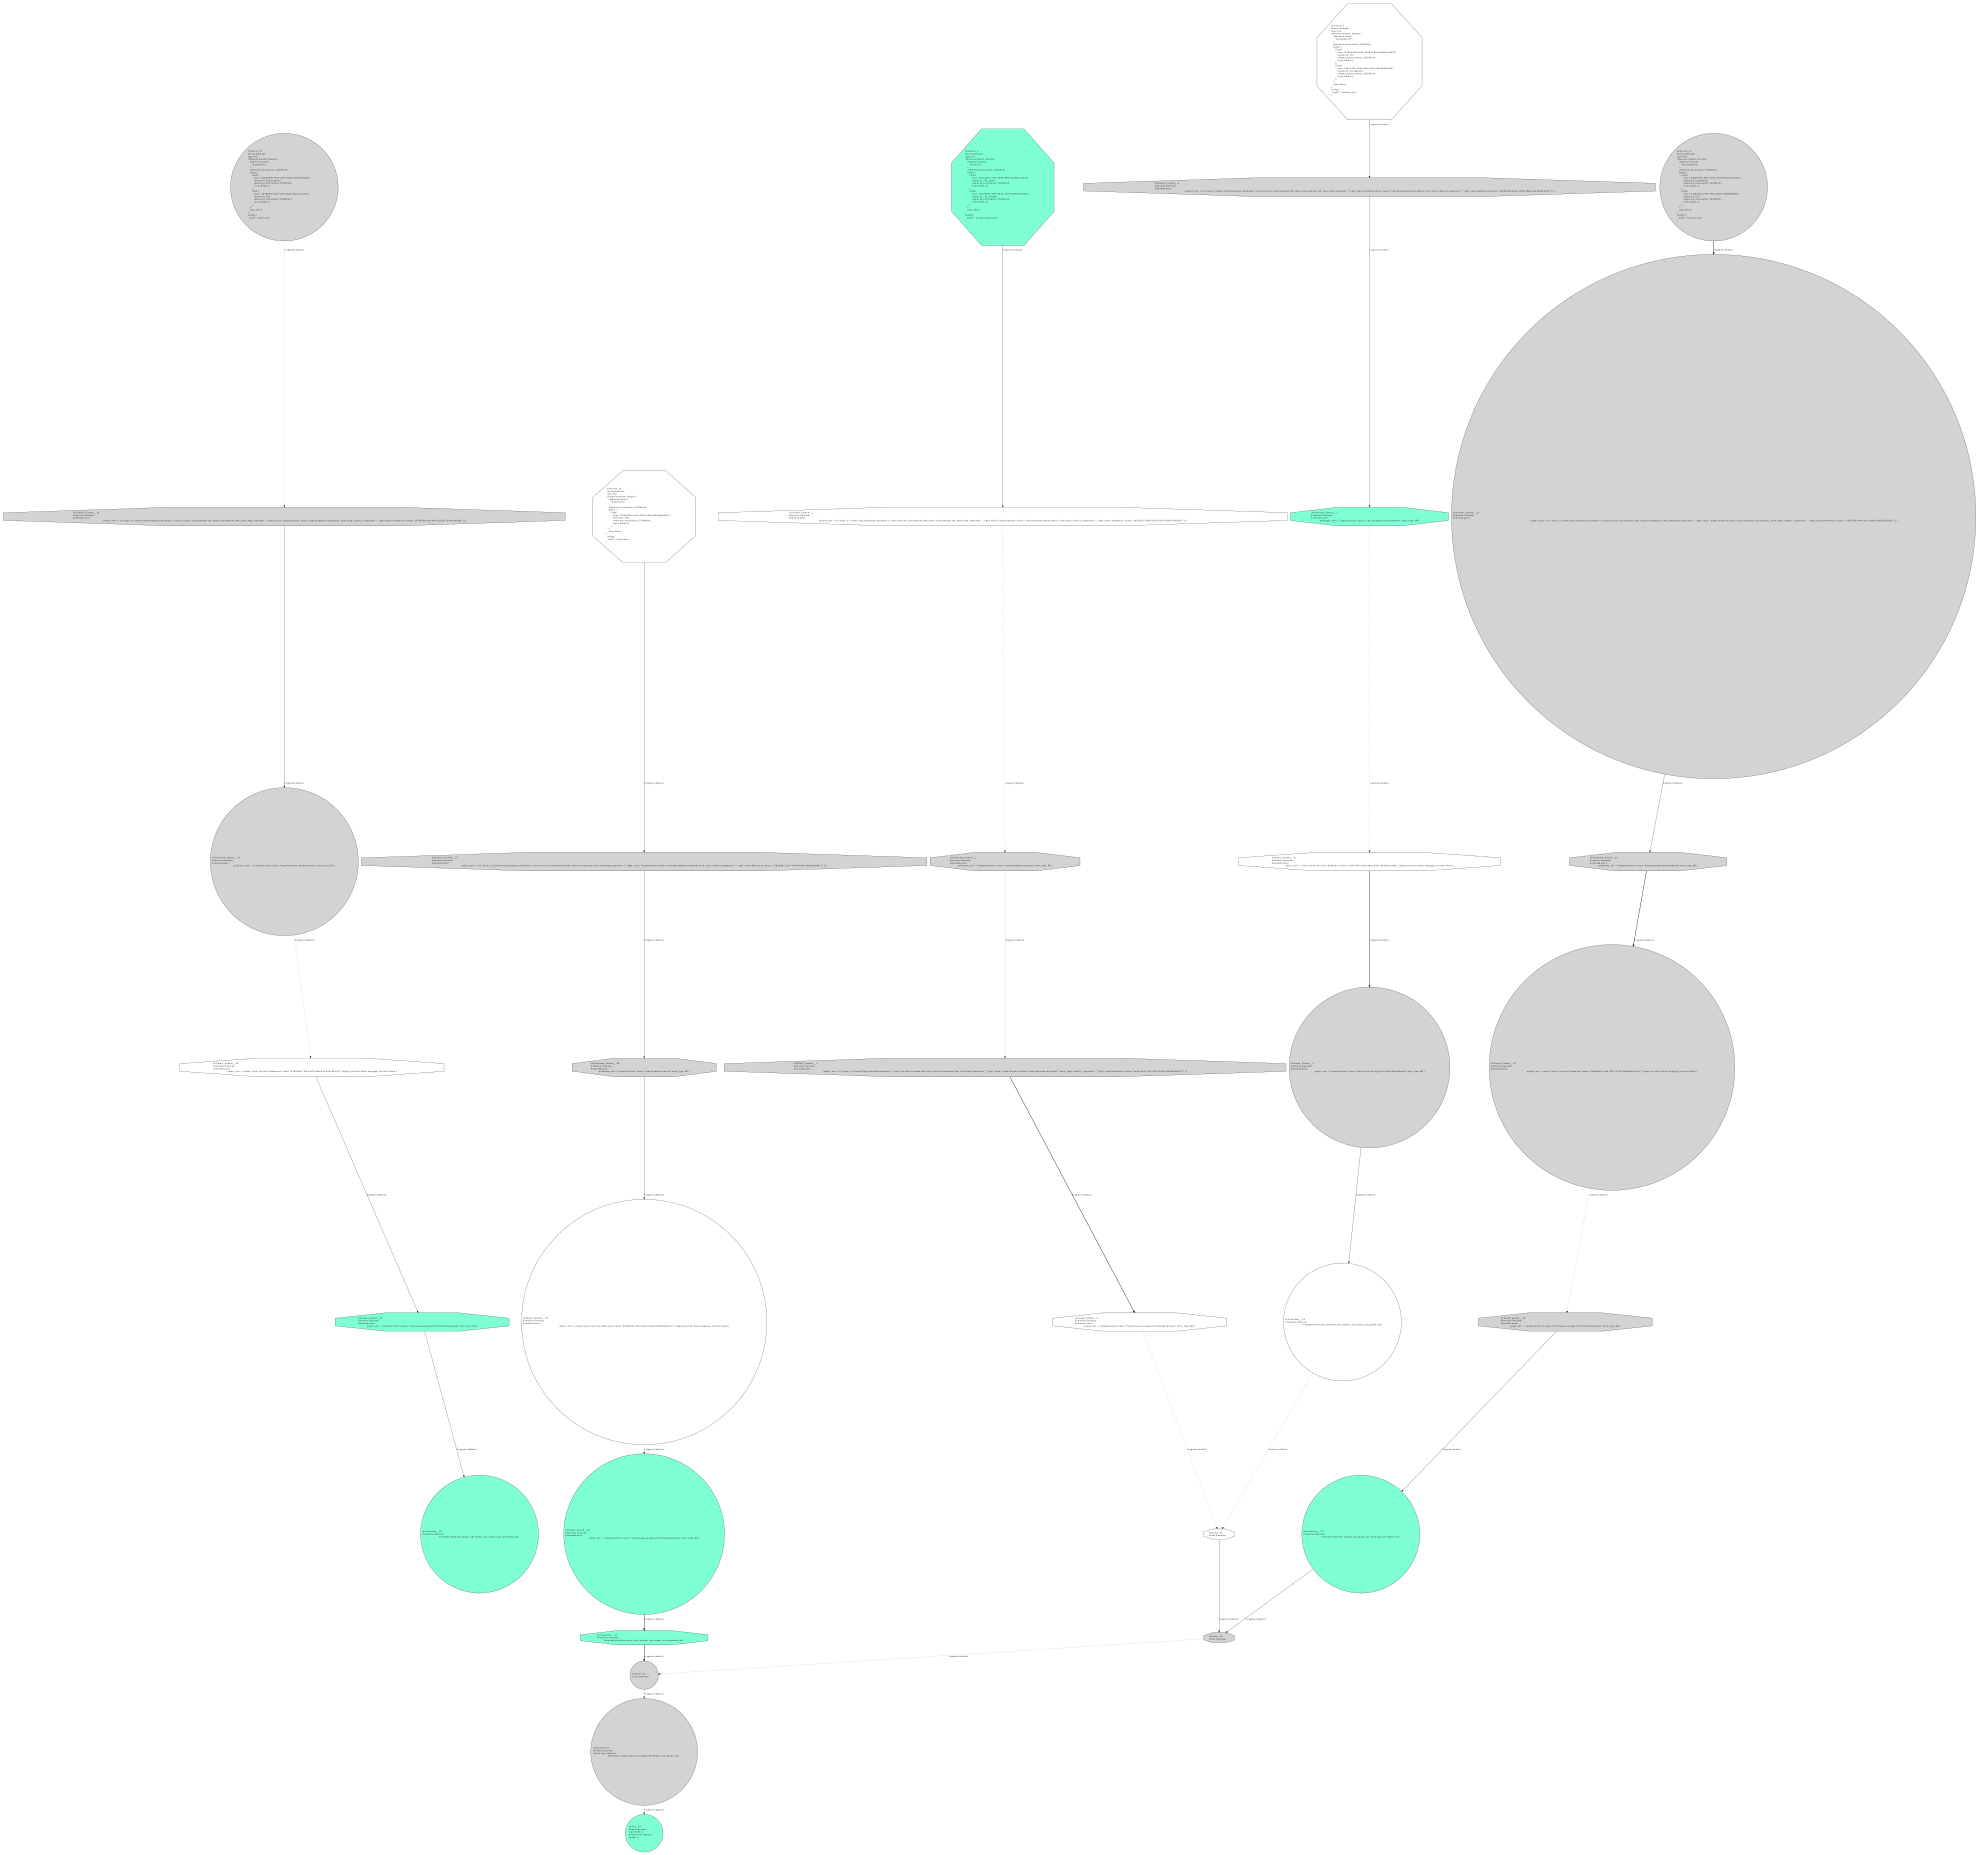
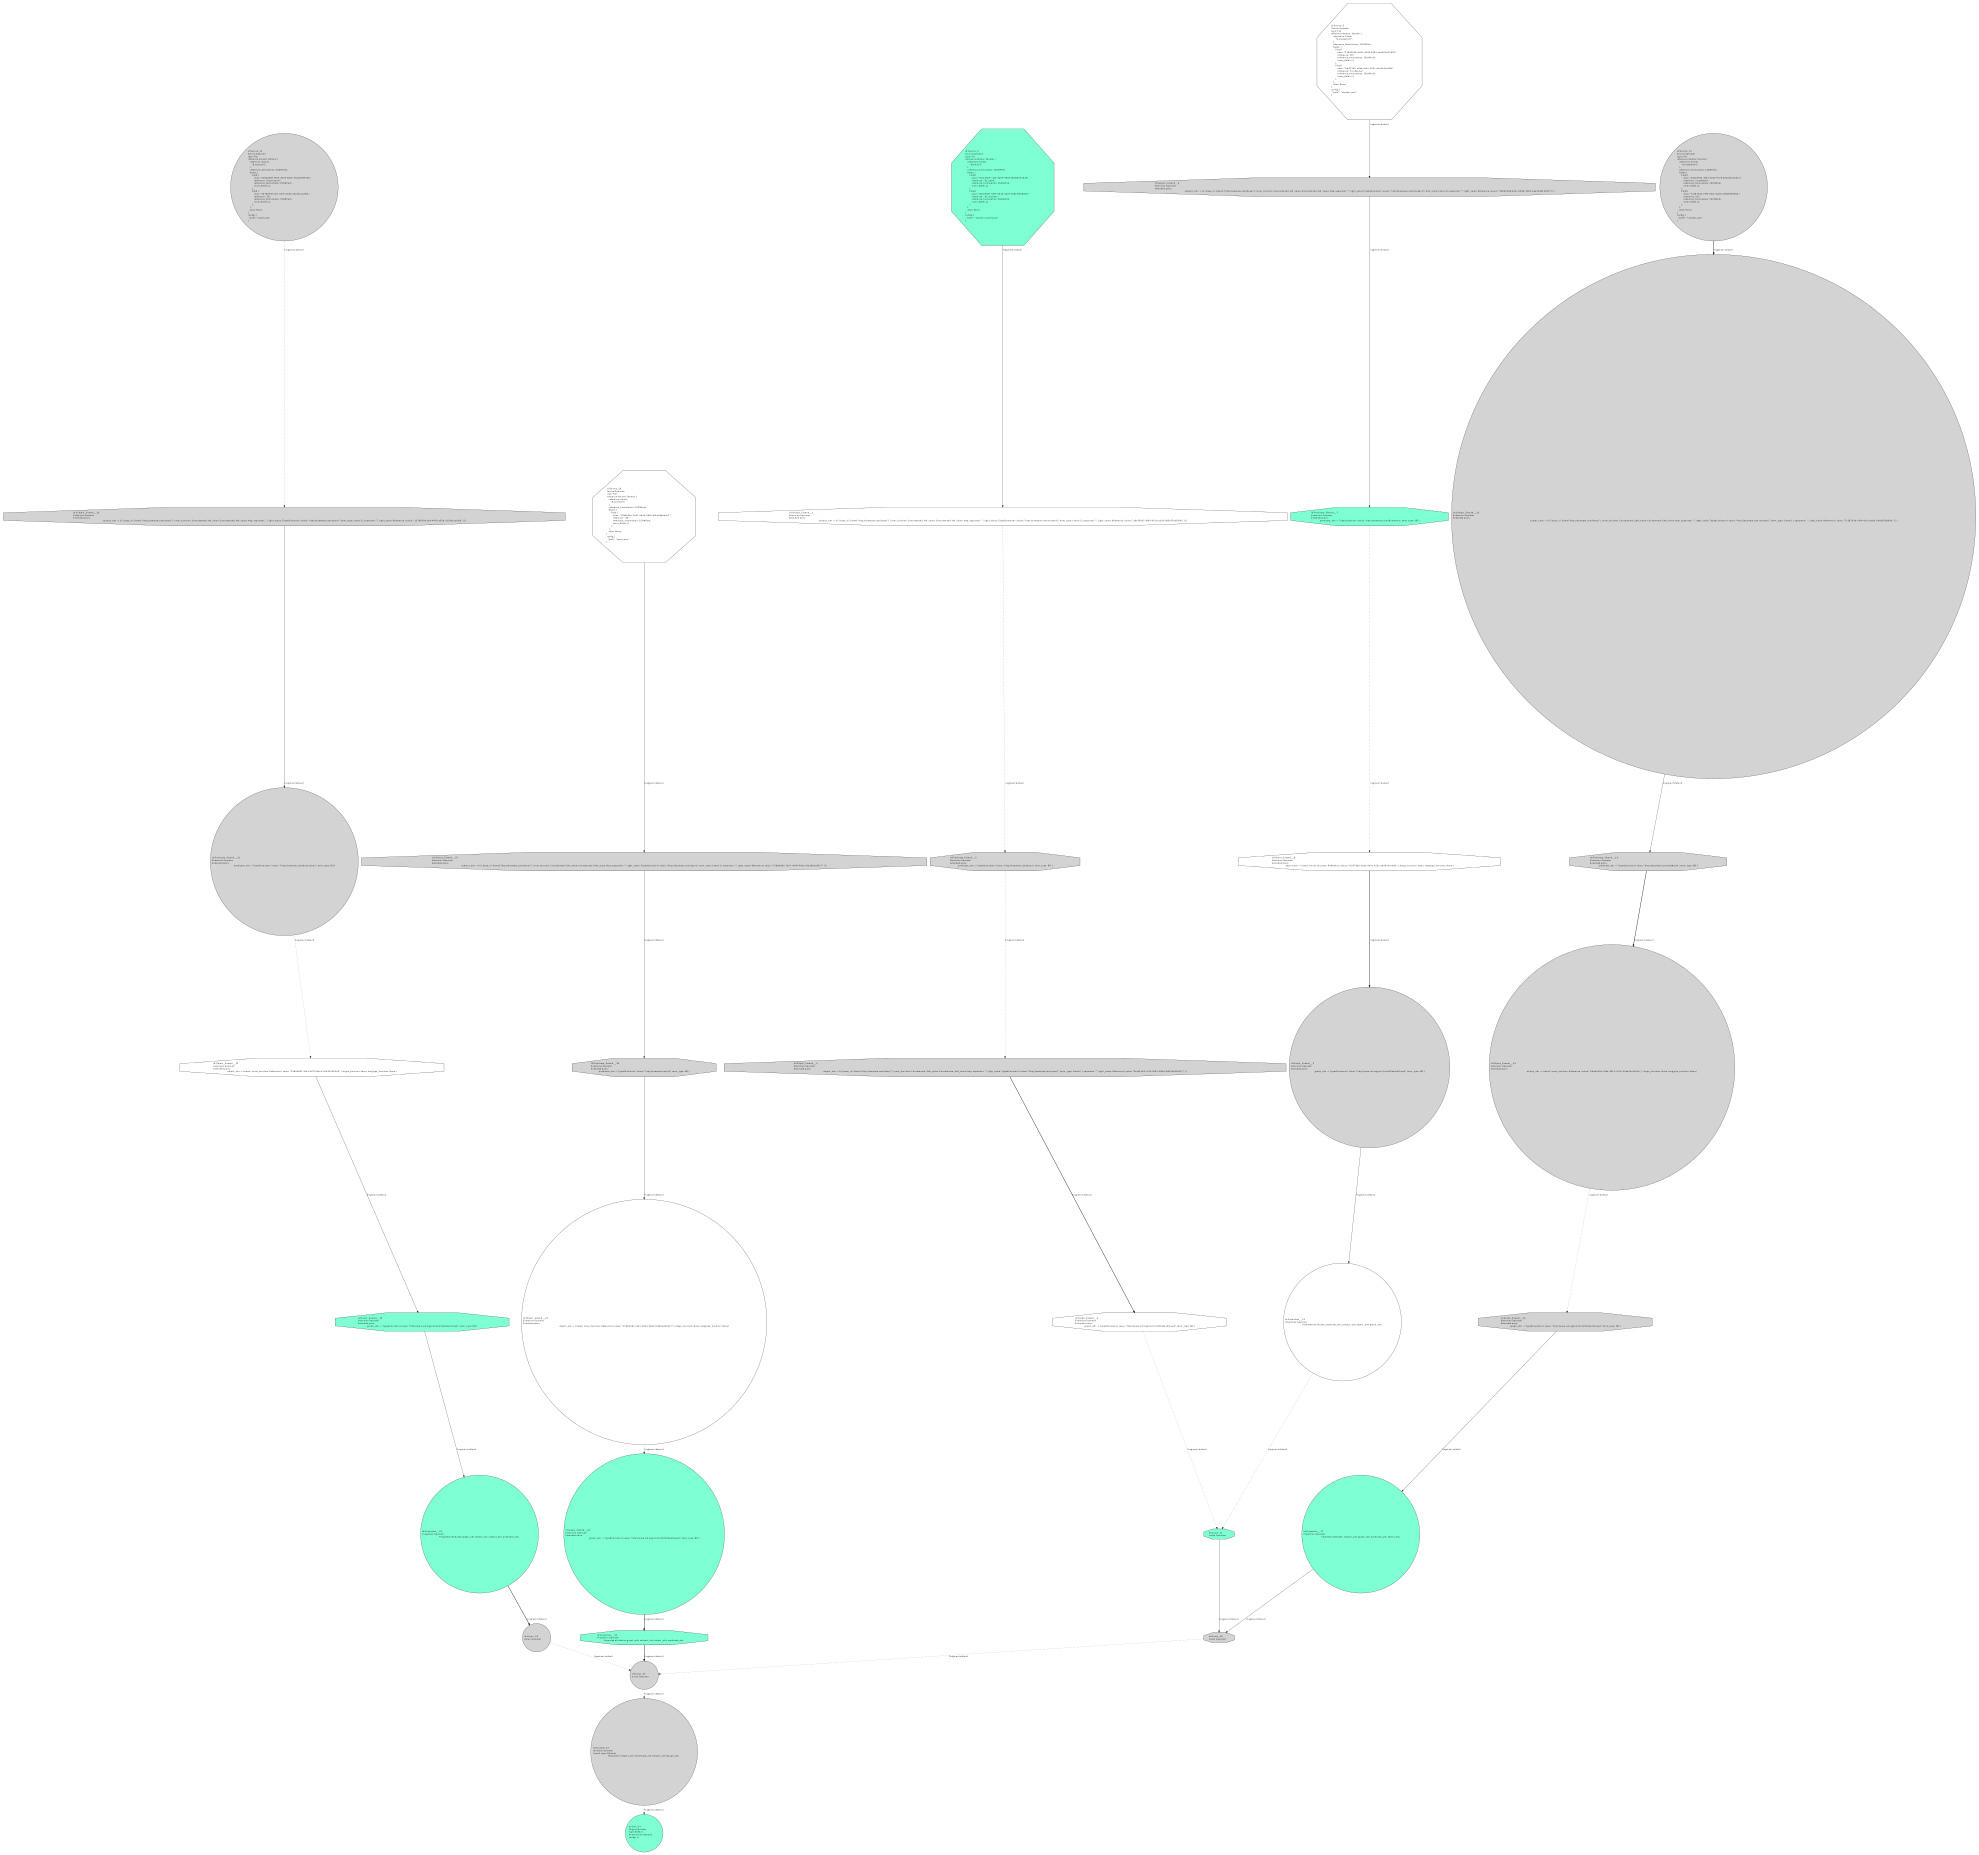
node "id:Union_11 Union Operator": fillcolor white -> aquamarine
node "id:Union_25 Union Operator": added
